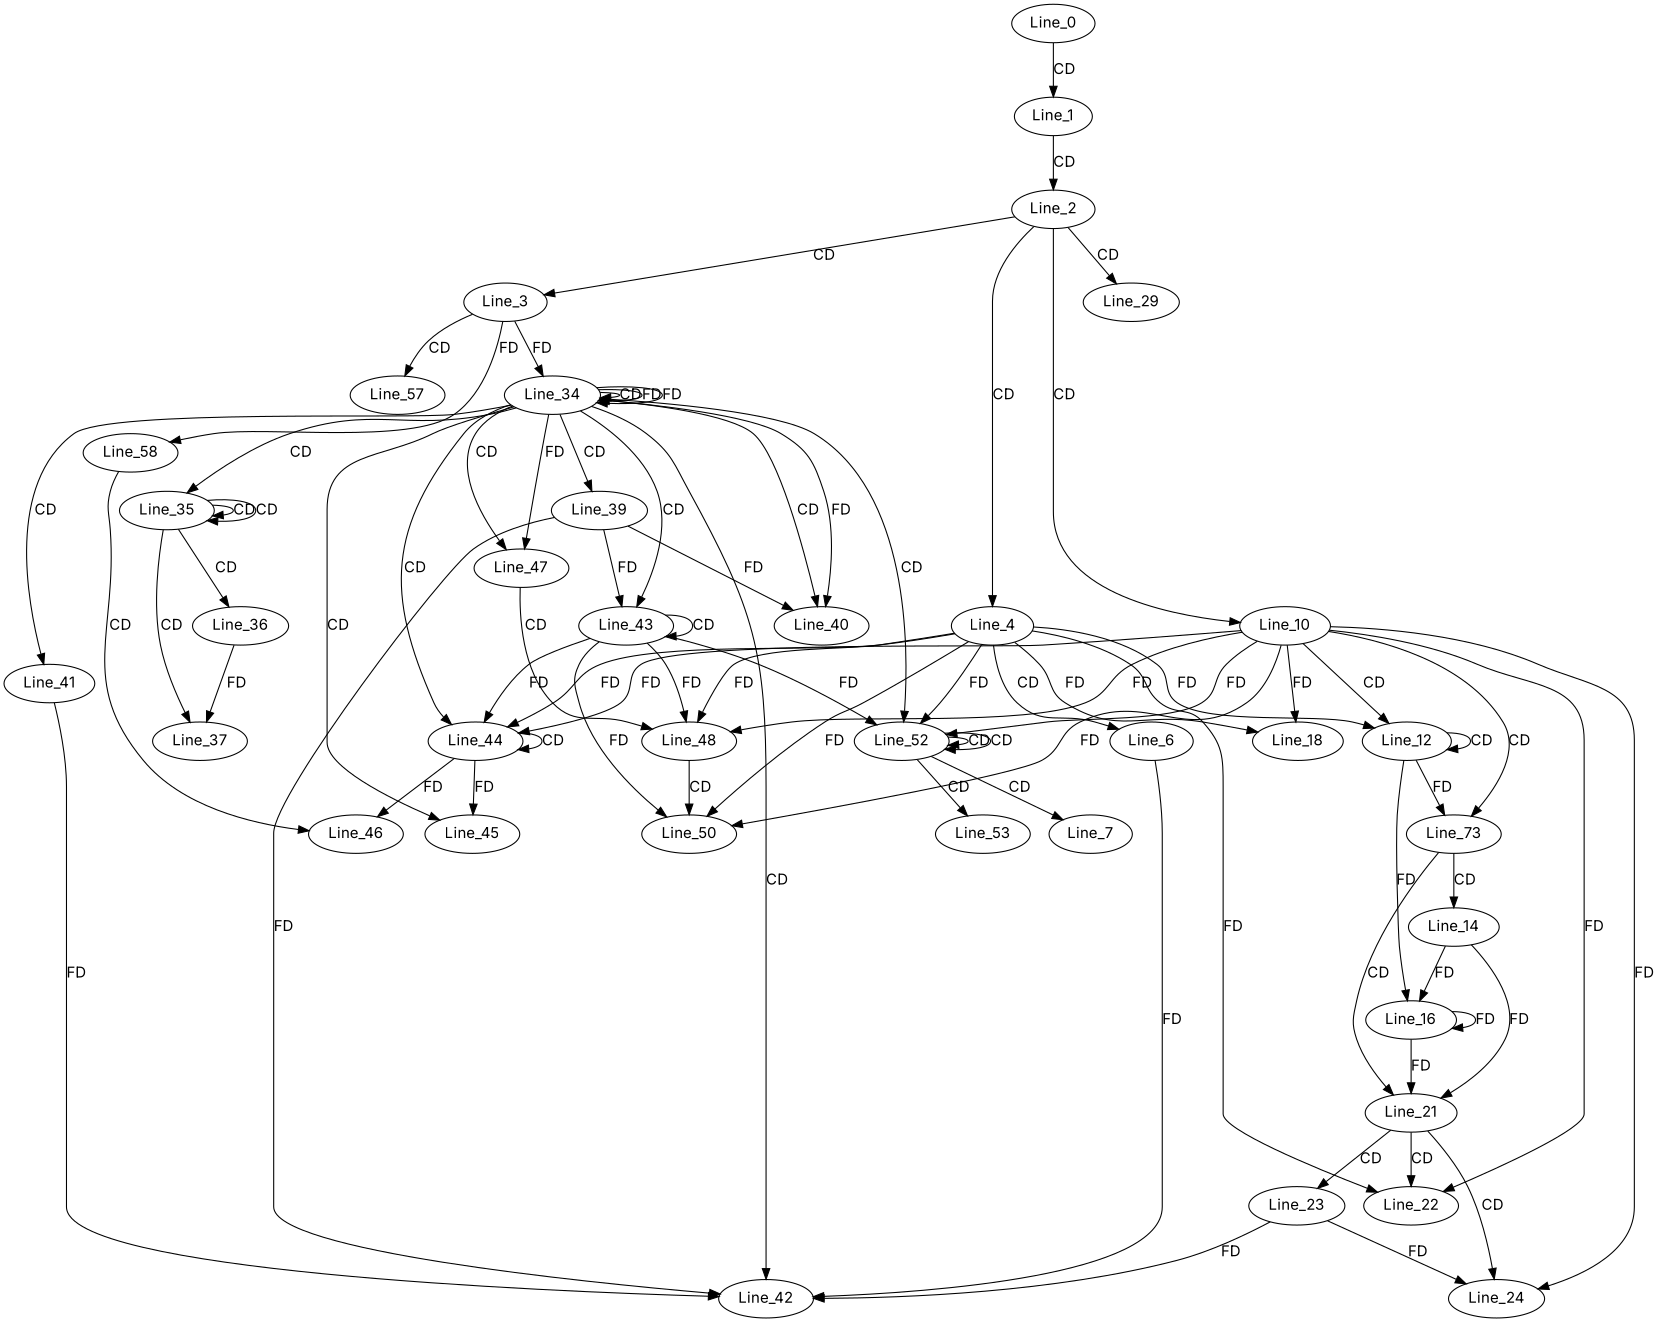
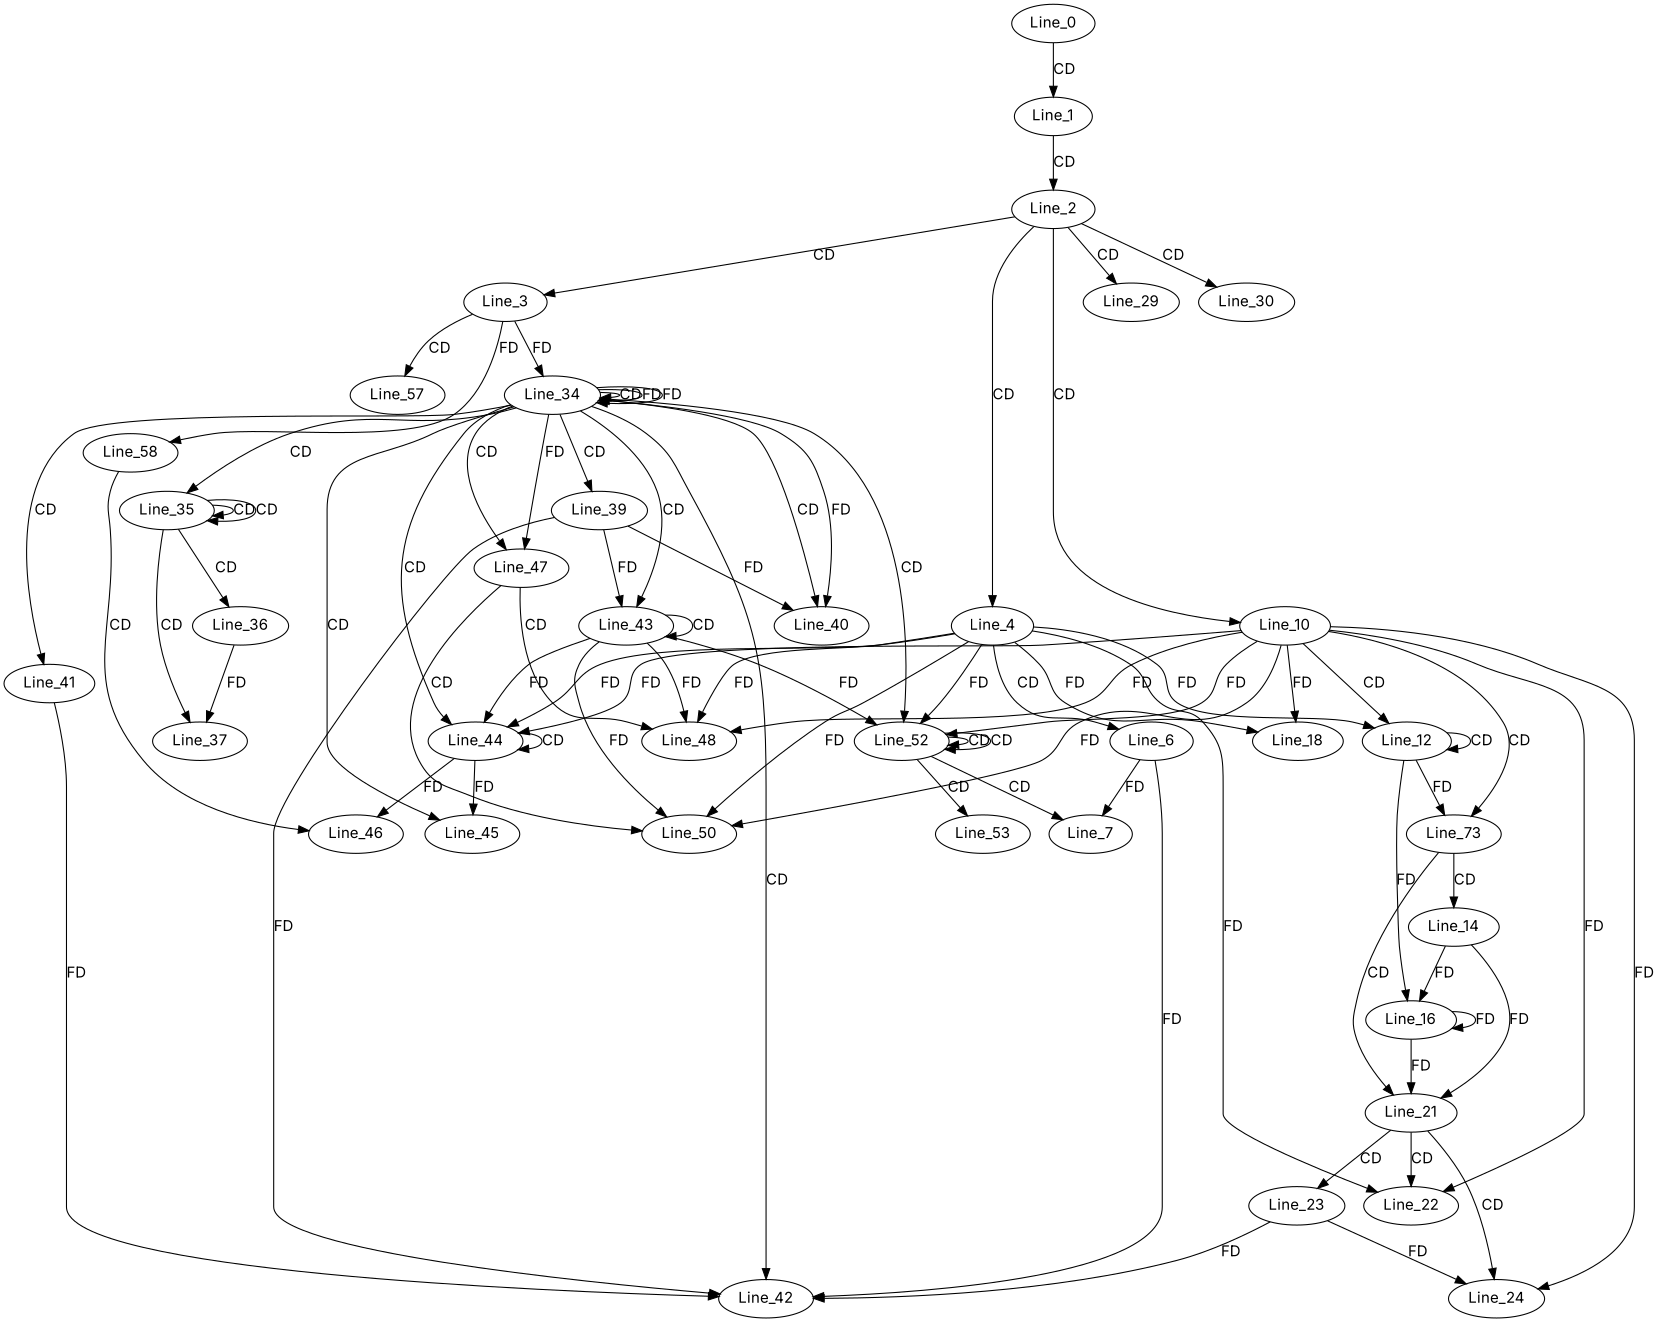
node "Line_30": added
edge "Line_48" -> "Line_50": now "Line_47" -> "Line_50"
edge "Line_6" -> "Line_7": added, label "FD"
